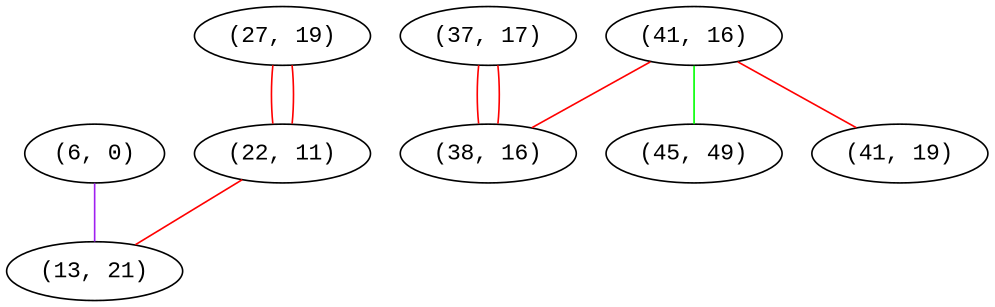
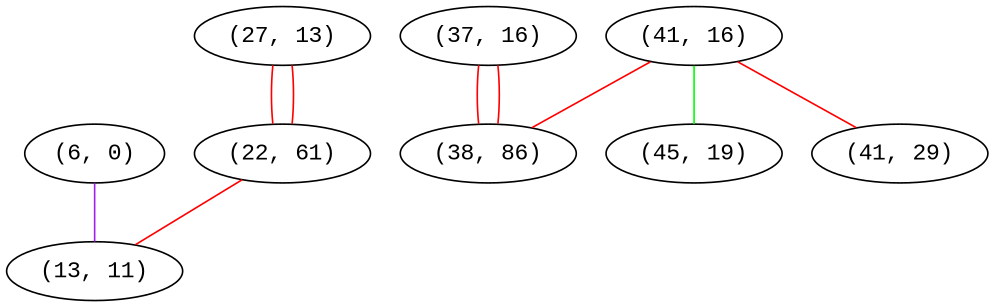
node "(27, 19)": label "(27, 19)" -> "(27, 13)"
node "(37, 17)": label "(37, 17)" -> "(37, 16)"
node "(22, 11)": label "(22, 11)" -> "(22, 61)"
node "(38, 16)": label "(38, 16)" -> "(38, 86)"
node "(45, 49)": label "(45, 49)" -> "(45, 19)"
node "(41, 19)": label "(41, 19)" -> "(41, 29)"
node "(13, 21)": label "(13, 21)" -> "(13, 11)"
